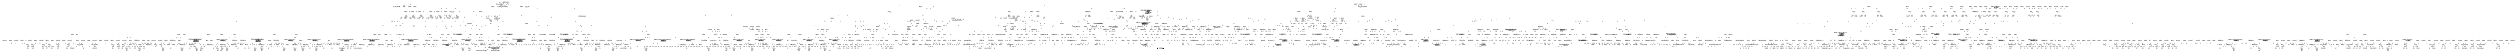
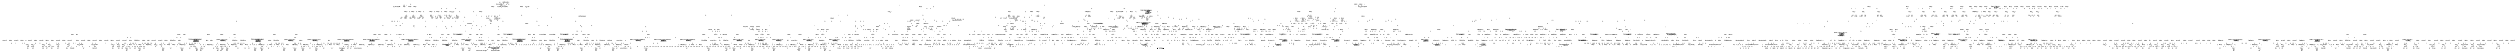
node "(Call,*(obj_tptr + 7))": removed
